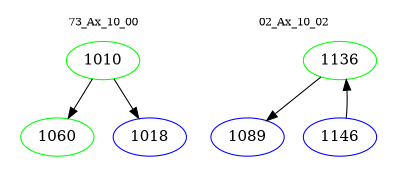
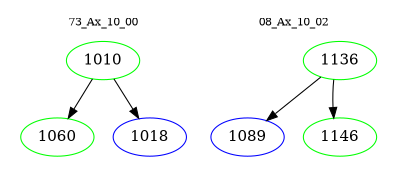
cluster "02_Ax_10_02": label "02_Ax_10_02" -> "08_Ax_10_02"
edge "1146" -> "1136": reversed
node "1146": color blue -> green
